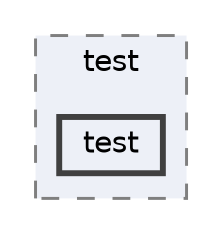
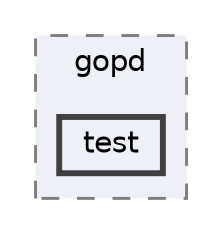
cluster "test": label "test" -> "gopd"
